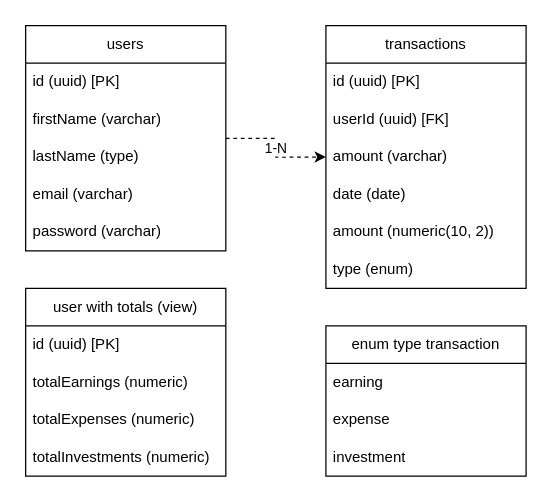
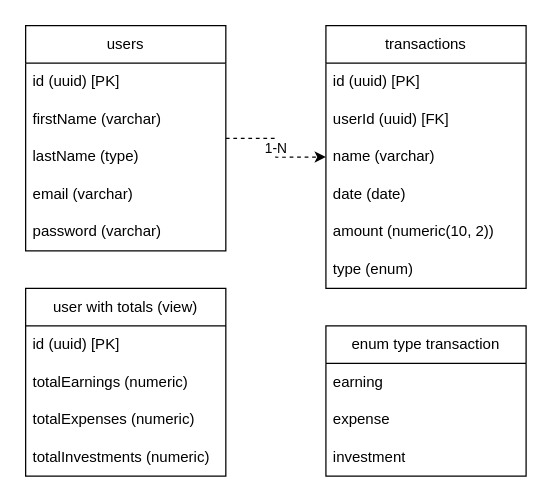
node "amount (varchar)": label "amount (varchar)" -> "name (varchar)"
